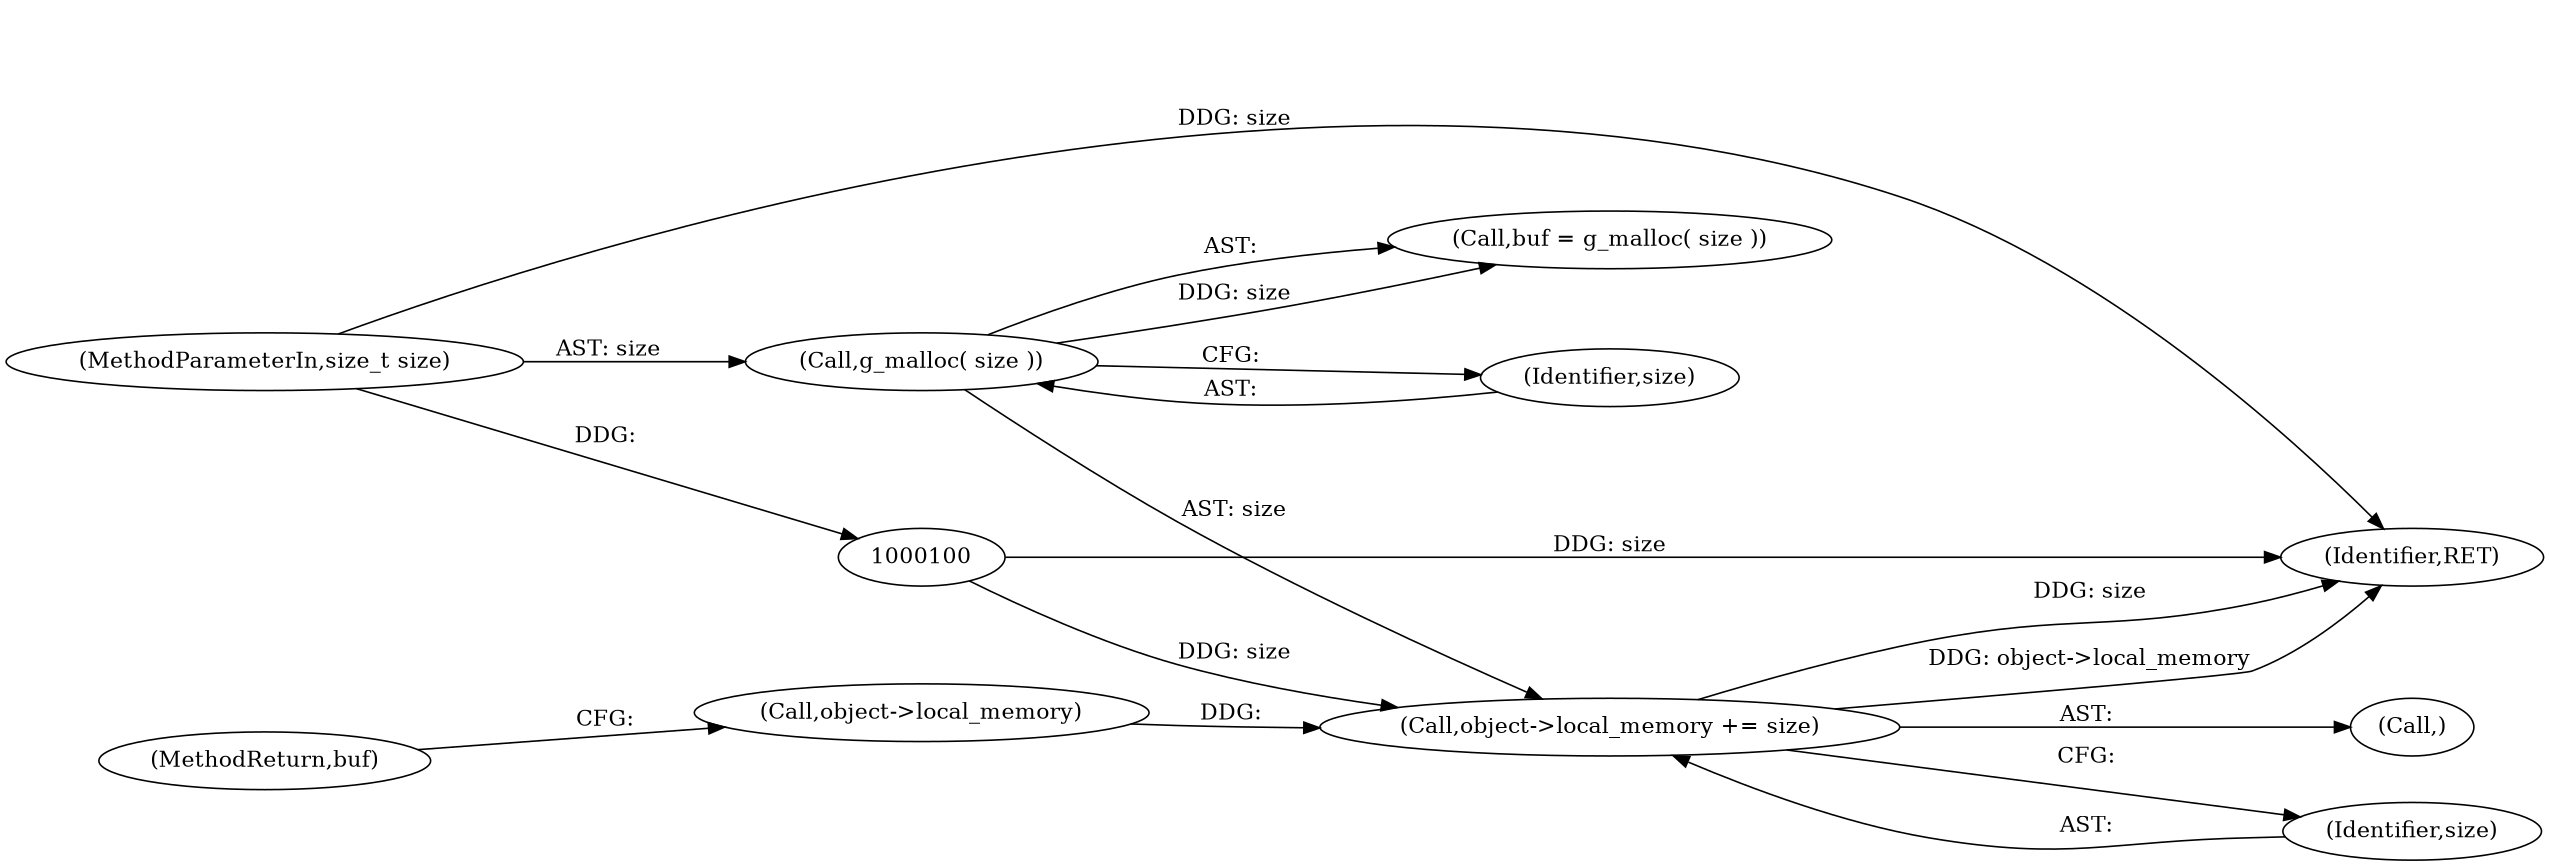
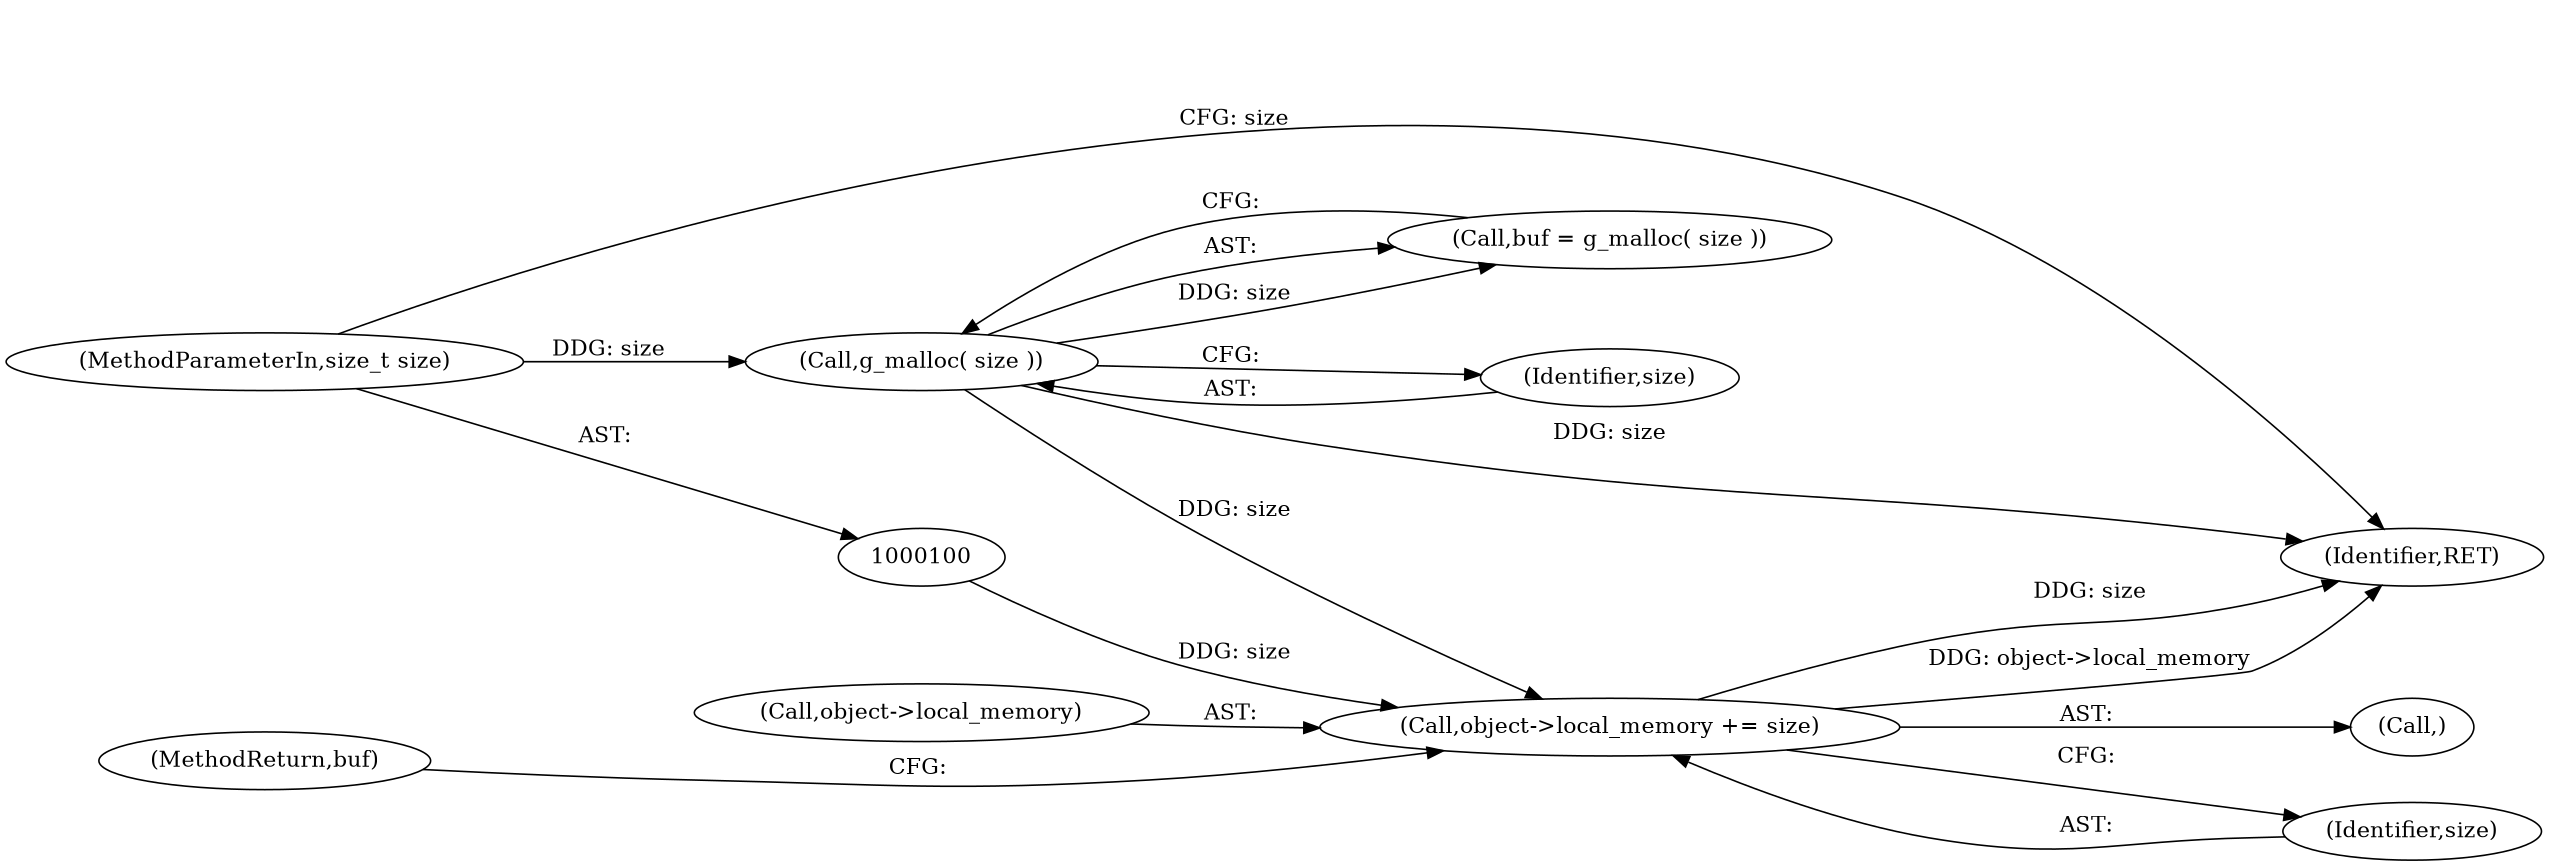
edge "(MethodParameterIn,size_t size)" -> "(Identifier,RET)": label "DDG: size" -> "CFG: size"
edge "(Call,buf = g_malloc( size ))" -> "(Call,g_malloc( size ))": added, label "CFG:"
edge "(MethodParameterIn,size_t size)" -> "(Call,g_malloc( size ))": label "AST: size" -> "DDG: size"
edge "(MethodParameterIn,size_t size)" -> "1000100": label "DDG: " -> "AST: "
edge "(Call,g_malloc( size ))" -> "(Call,object->local_memory += size)": label "AST: size" -> "DDG: size"
edge "1000100" -> "(Identifier,RET)": now "(Call,g_malloc( size ))" -> "(Identifier,RET)"
edge "(Call,object->local_memory)" -> "(Call,object->local_memory += size)": label "DDG: " -> "AST: "
edge "(MethodReturn,buf)" -> "(Call,object->local_memory)": now "(MethodReturn,buf)" -> "(Call,object->local_memory += size)"
